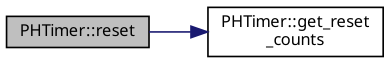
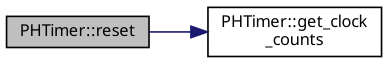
node "PHTimer::get_reset _counts": label "PHTimer::get_reset _counts" -> "PHTimer::get_clock _counts"
